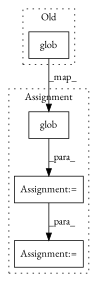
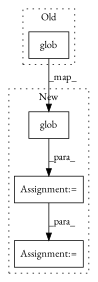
cluster "Assignment": label "Assignment" -> "New"
